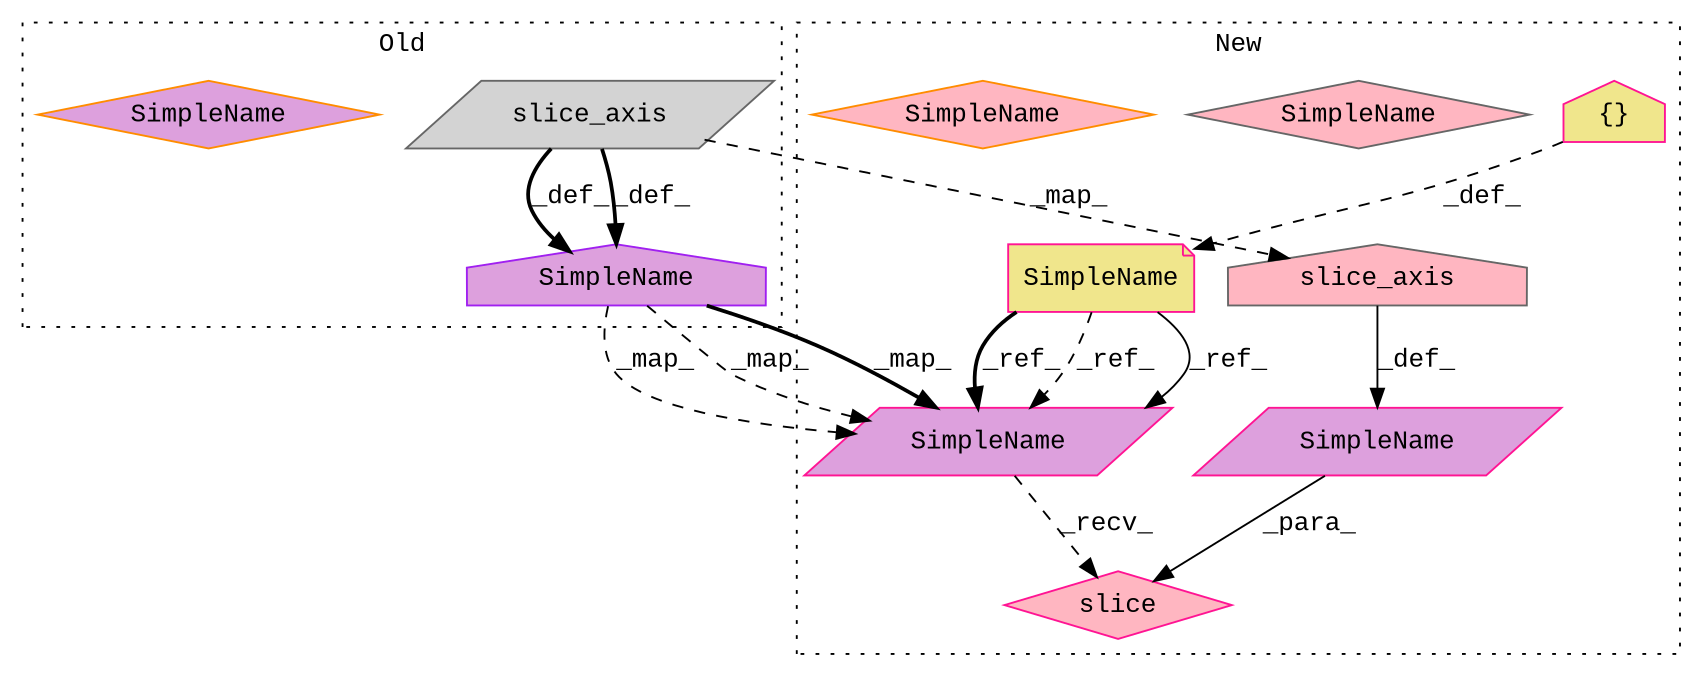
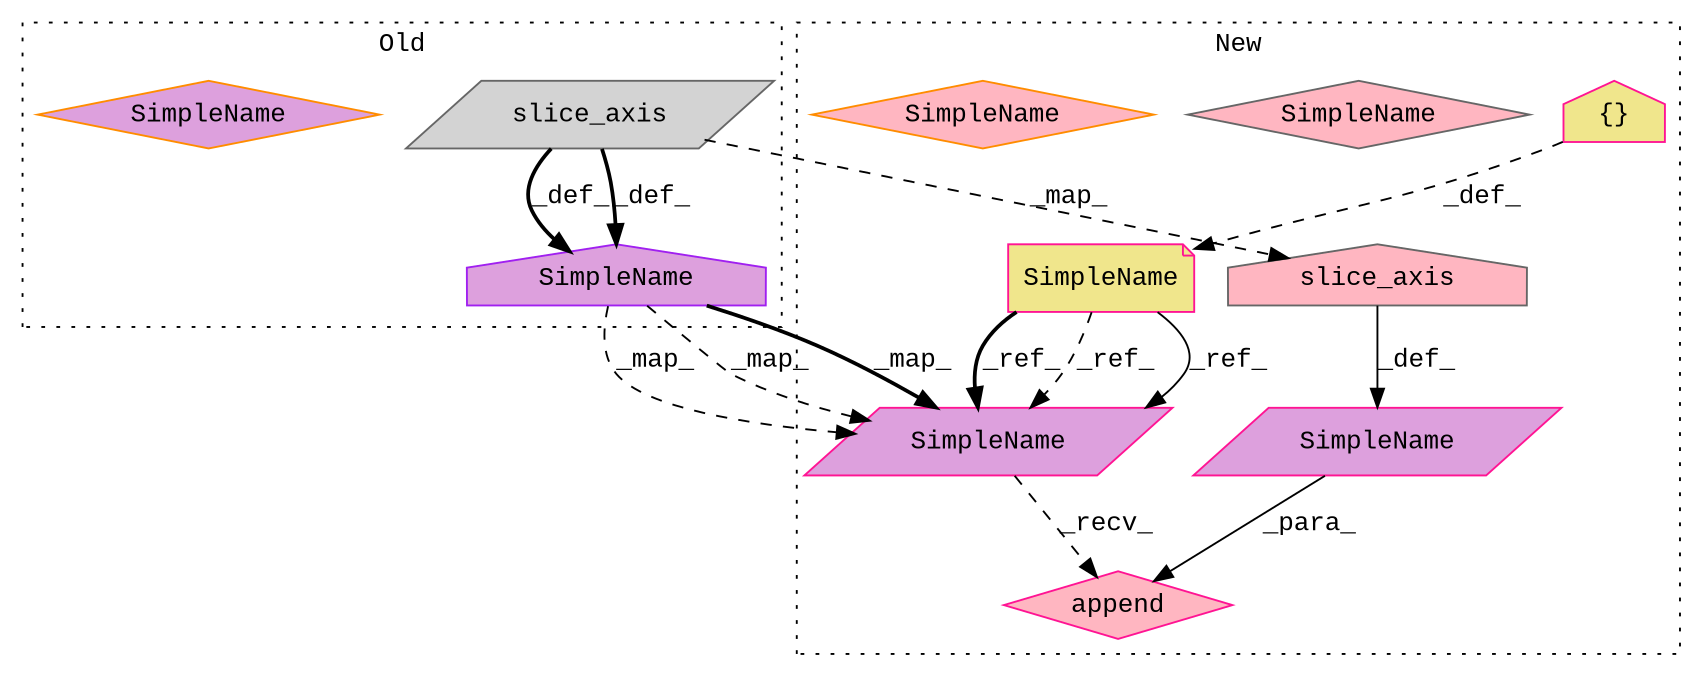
node "slice": label "slice" -> "append"
